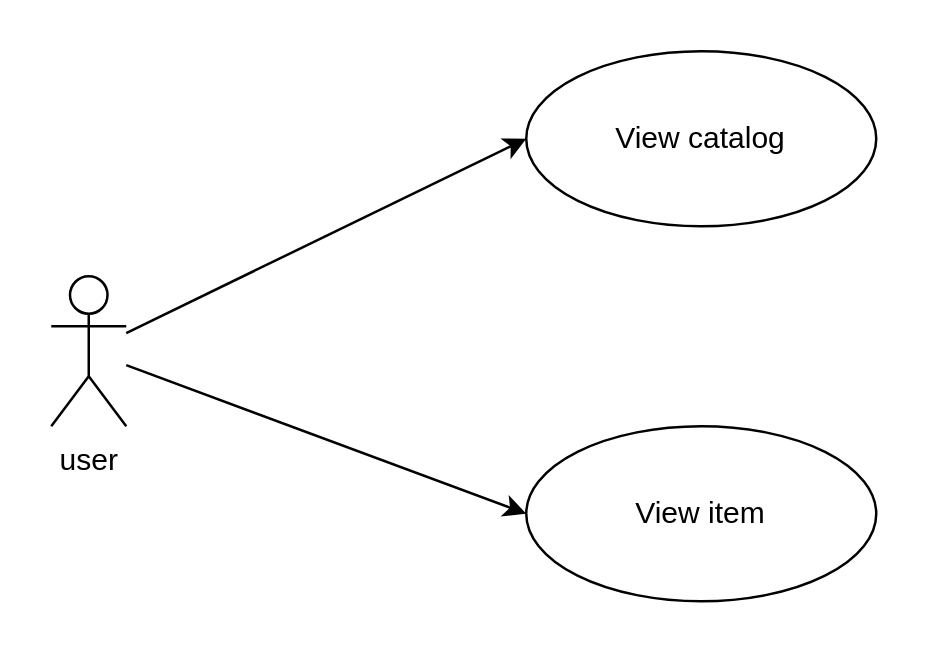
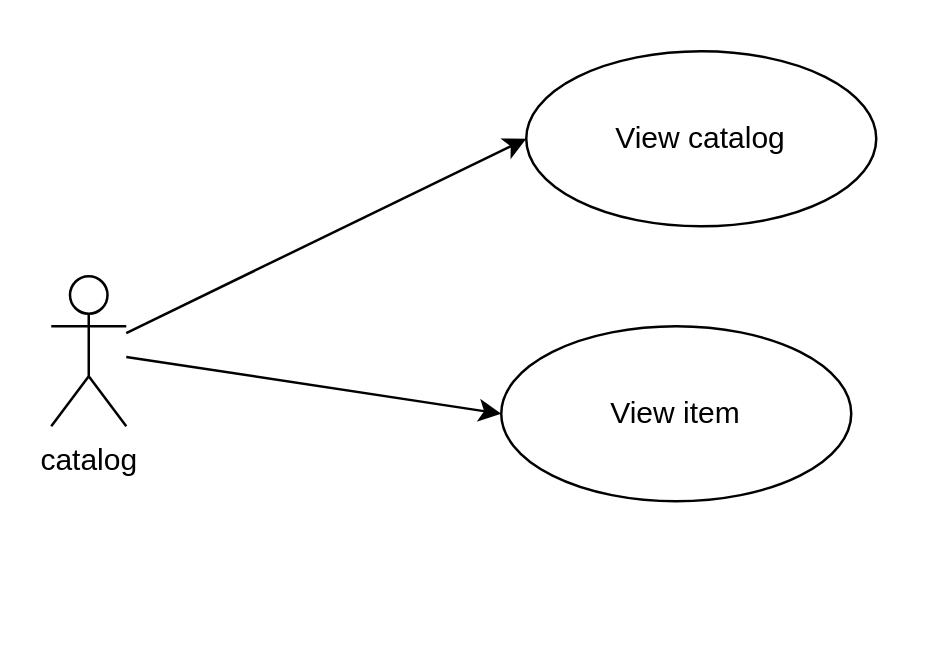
node "user": label "user" -> "catalog"
node "View item": moved (701, 514) -> (676, 414)
